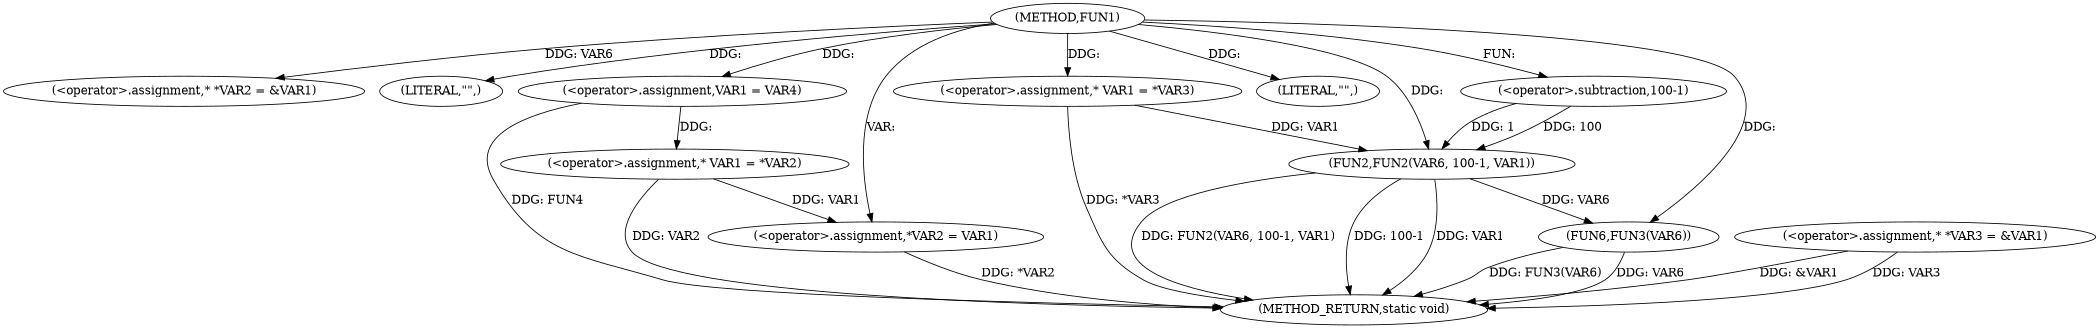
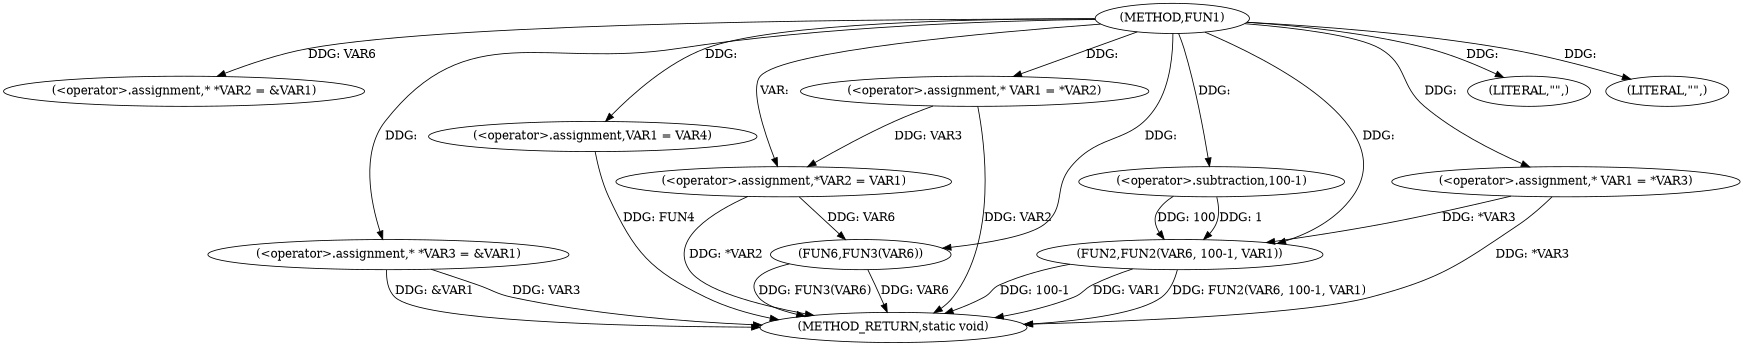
edge "(METHOD,FUN1)" -> "(<operator>.assignment,* *VAR3 = &VAR1)": added, label "DDG:"
edge "(METHOD,FUN1)" -> "(<operator>.subtraction,100-1)": label "FUN: " -> "DDG: "
edge "(<operator>.assignment,VAR1 = VAR4)" -> "(<operator>.assignment,* VAR1 = *VAR2)": now "(METHOD,FUN1)" -> "(<operator>.assignment,* VAR1 = *VAR2)"
edge "(<operator>.assignment,* VAR1 = *VAR3)" -> "(FUN2,FUN2(VAR6, 100-1, VAR1))": label "DDG: VAR1" -> "DDG: *VAR3"
edge "(FUN2,FUN2(VAR6, 100-1, VAR1))" -> "(FUN6,FUN3(VAR6))": now "(<operator>.assignment,*VAR2 = VAR1)" -> "(FUN6,FUN3(VAR6))"
edge "(<operator>.assignment,* VAR1 = *VAR2)" -> "(<operator>.assignment,*VAR2 = VAR1)": label "DDG: VAR1" -> "DDG: VAR3"
